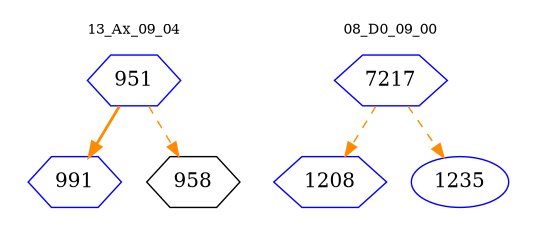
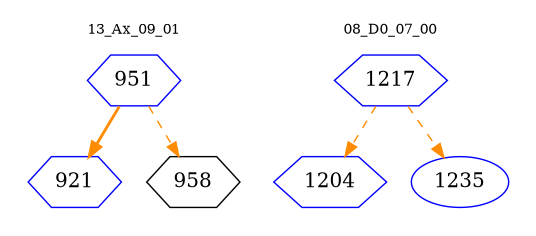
cluster "13_Ax_09_04": label "13_Ax_09_04" -> "13_Ax_09_01"
cluster "08_D0_09_00": label "08_D0_09_00" -> "08_D0_07_00"
node "7217": label "7217" -> "1217"
node "991": label "991" -> "921"
node "1208": label "1208" -> "1204"
